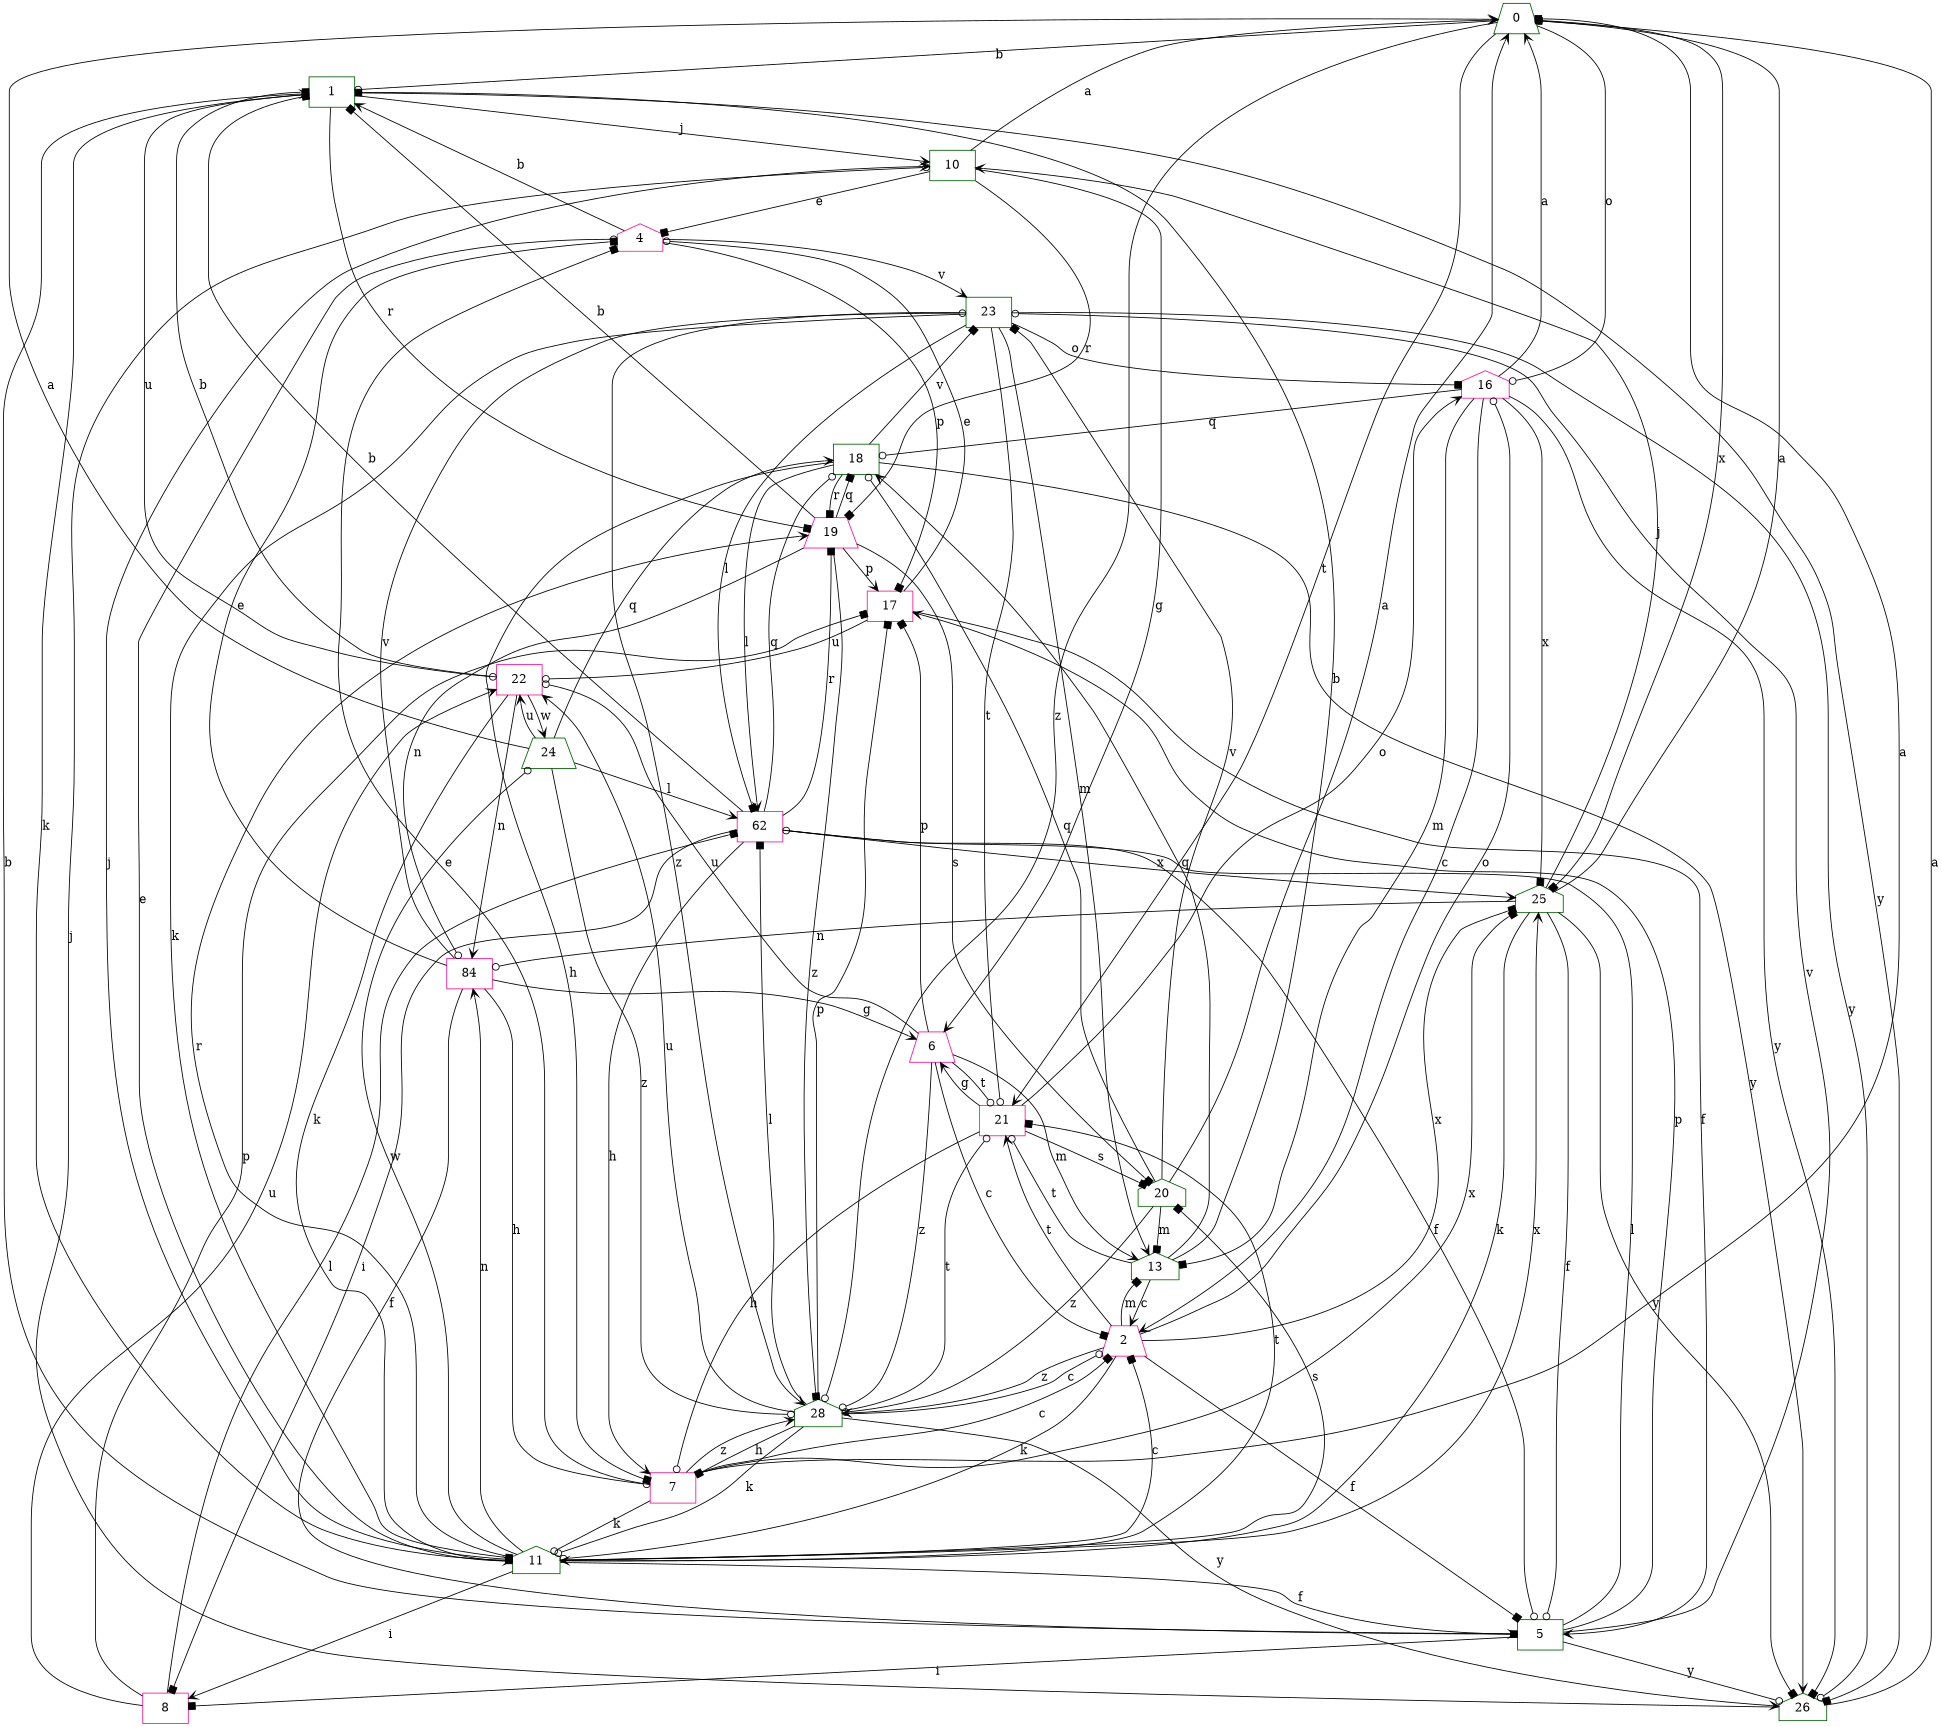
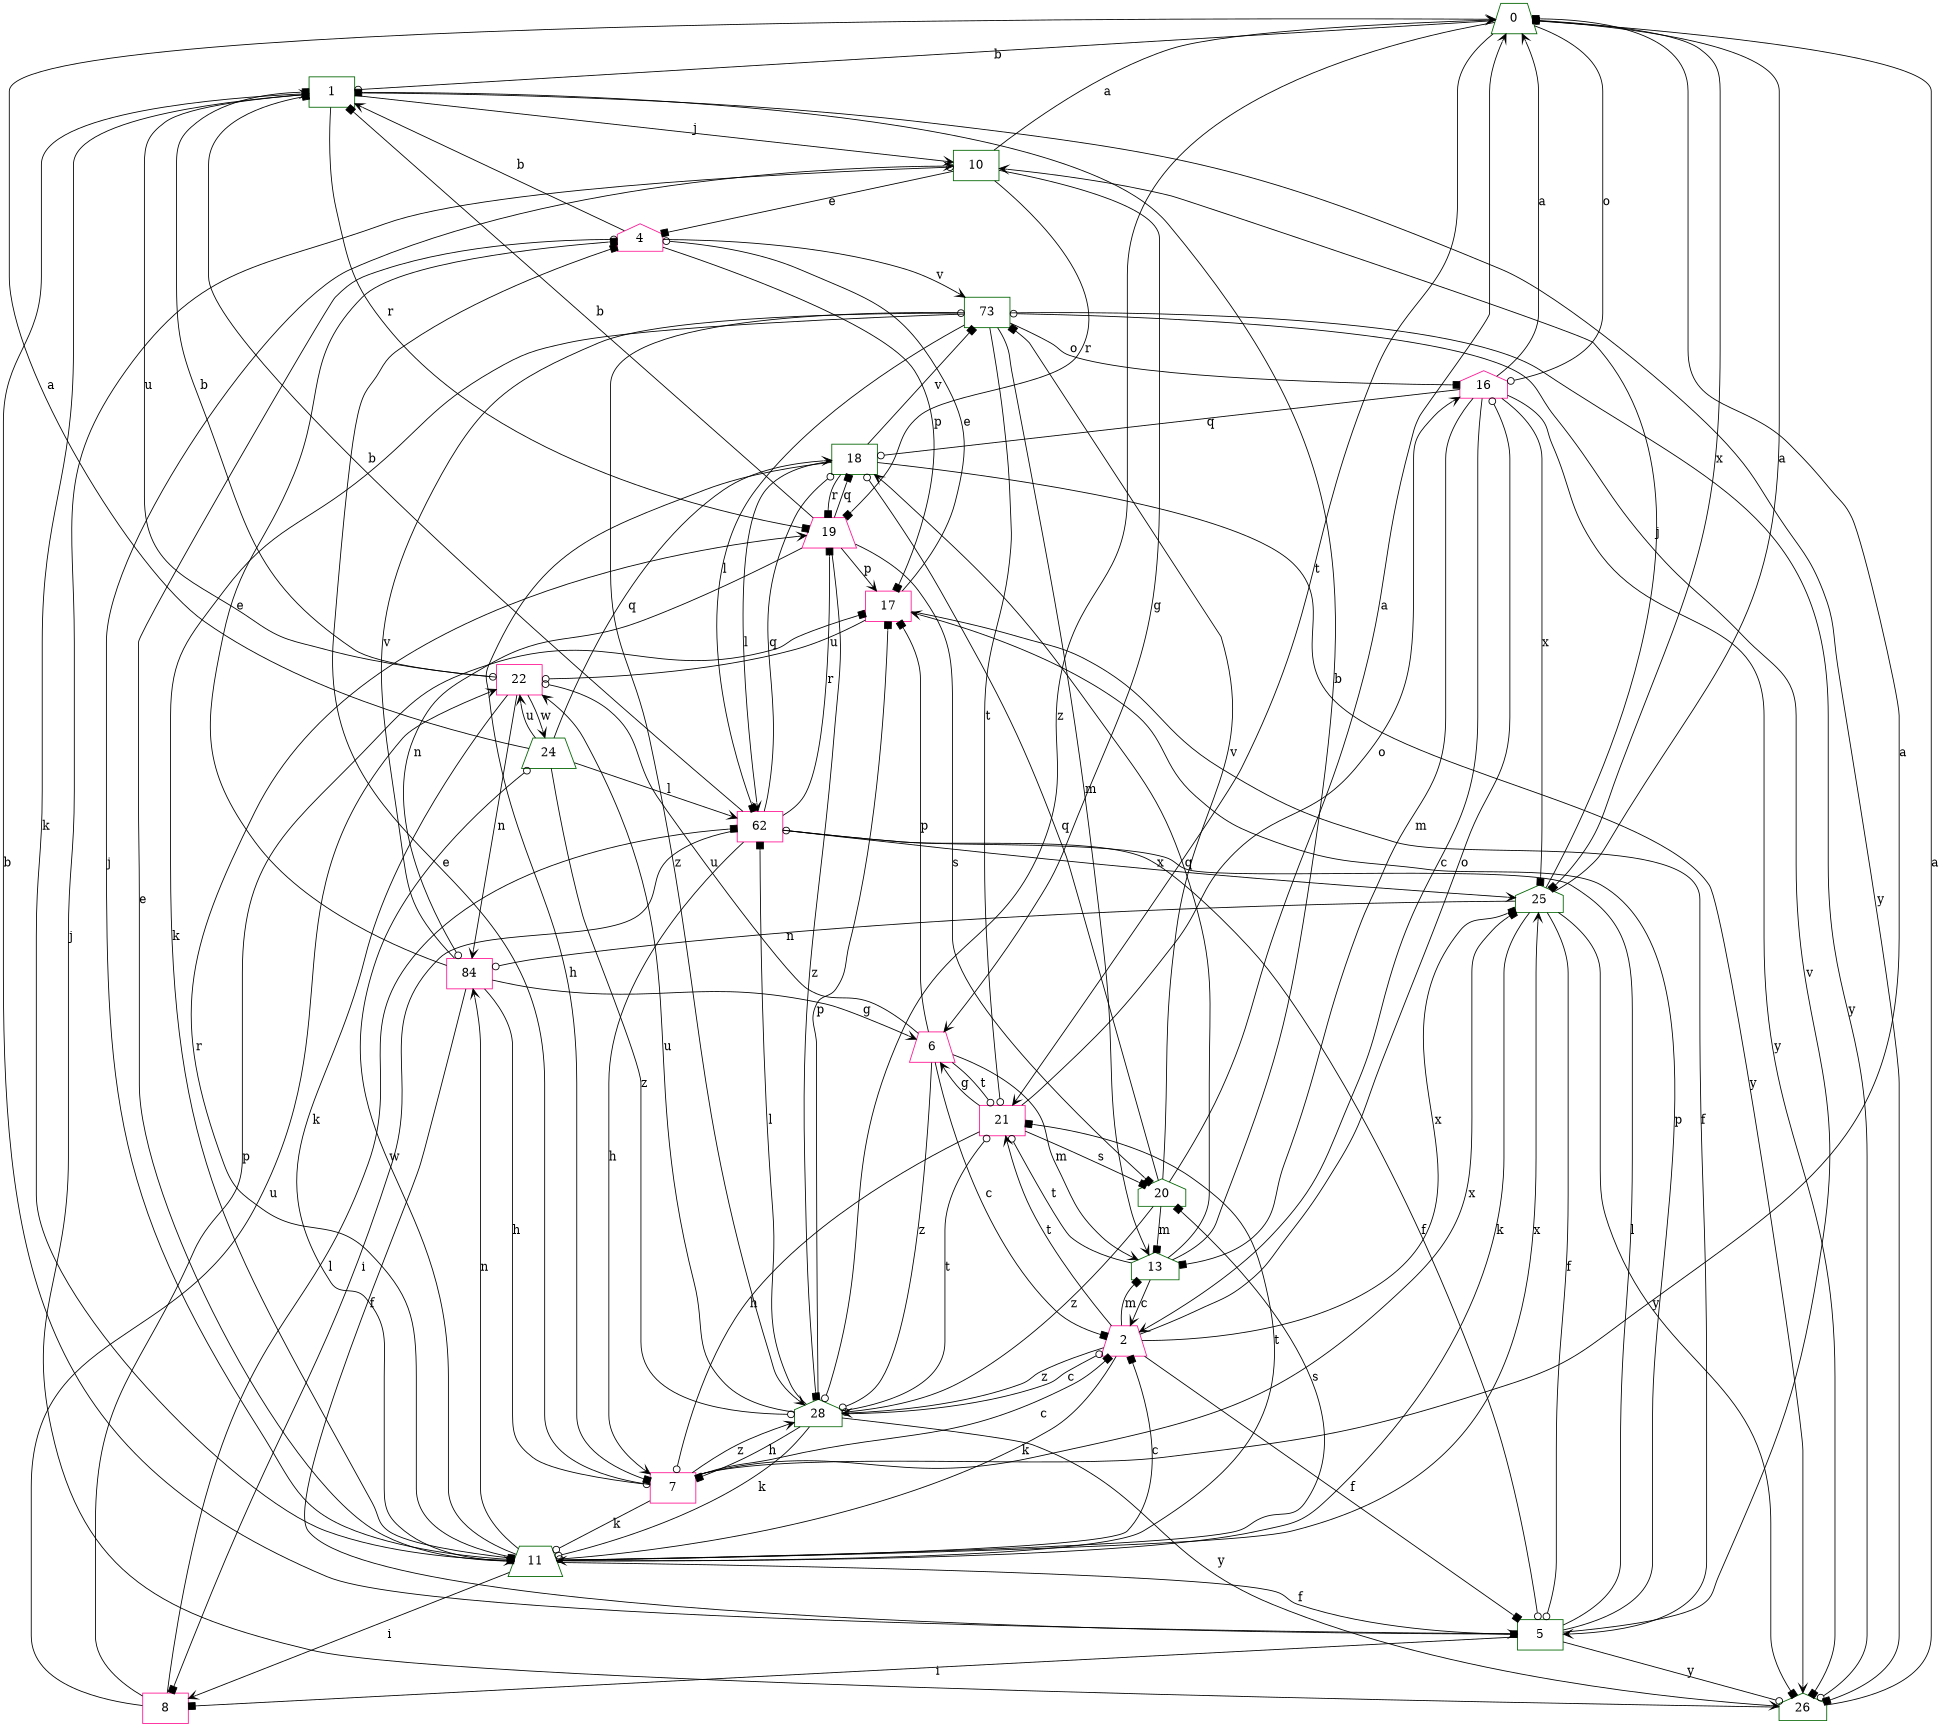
node "23": label "23" -> "73"
node "11": shape house -> trapezium
